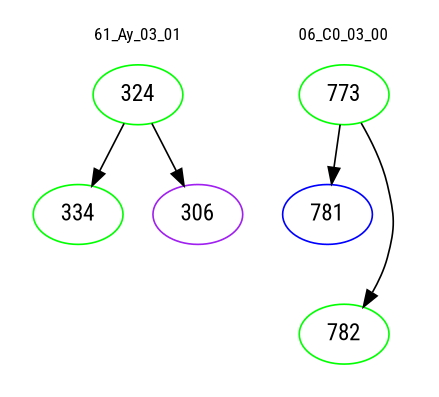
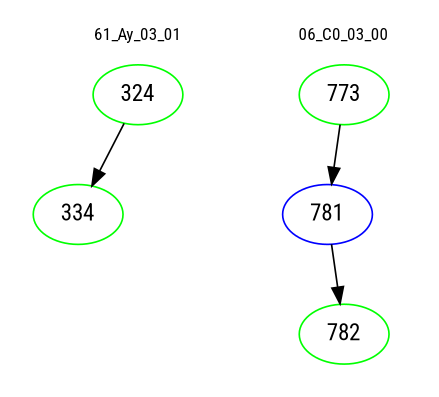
edge "773" -> "782": now "781" -> "782"
node "306": removed
